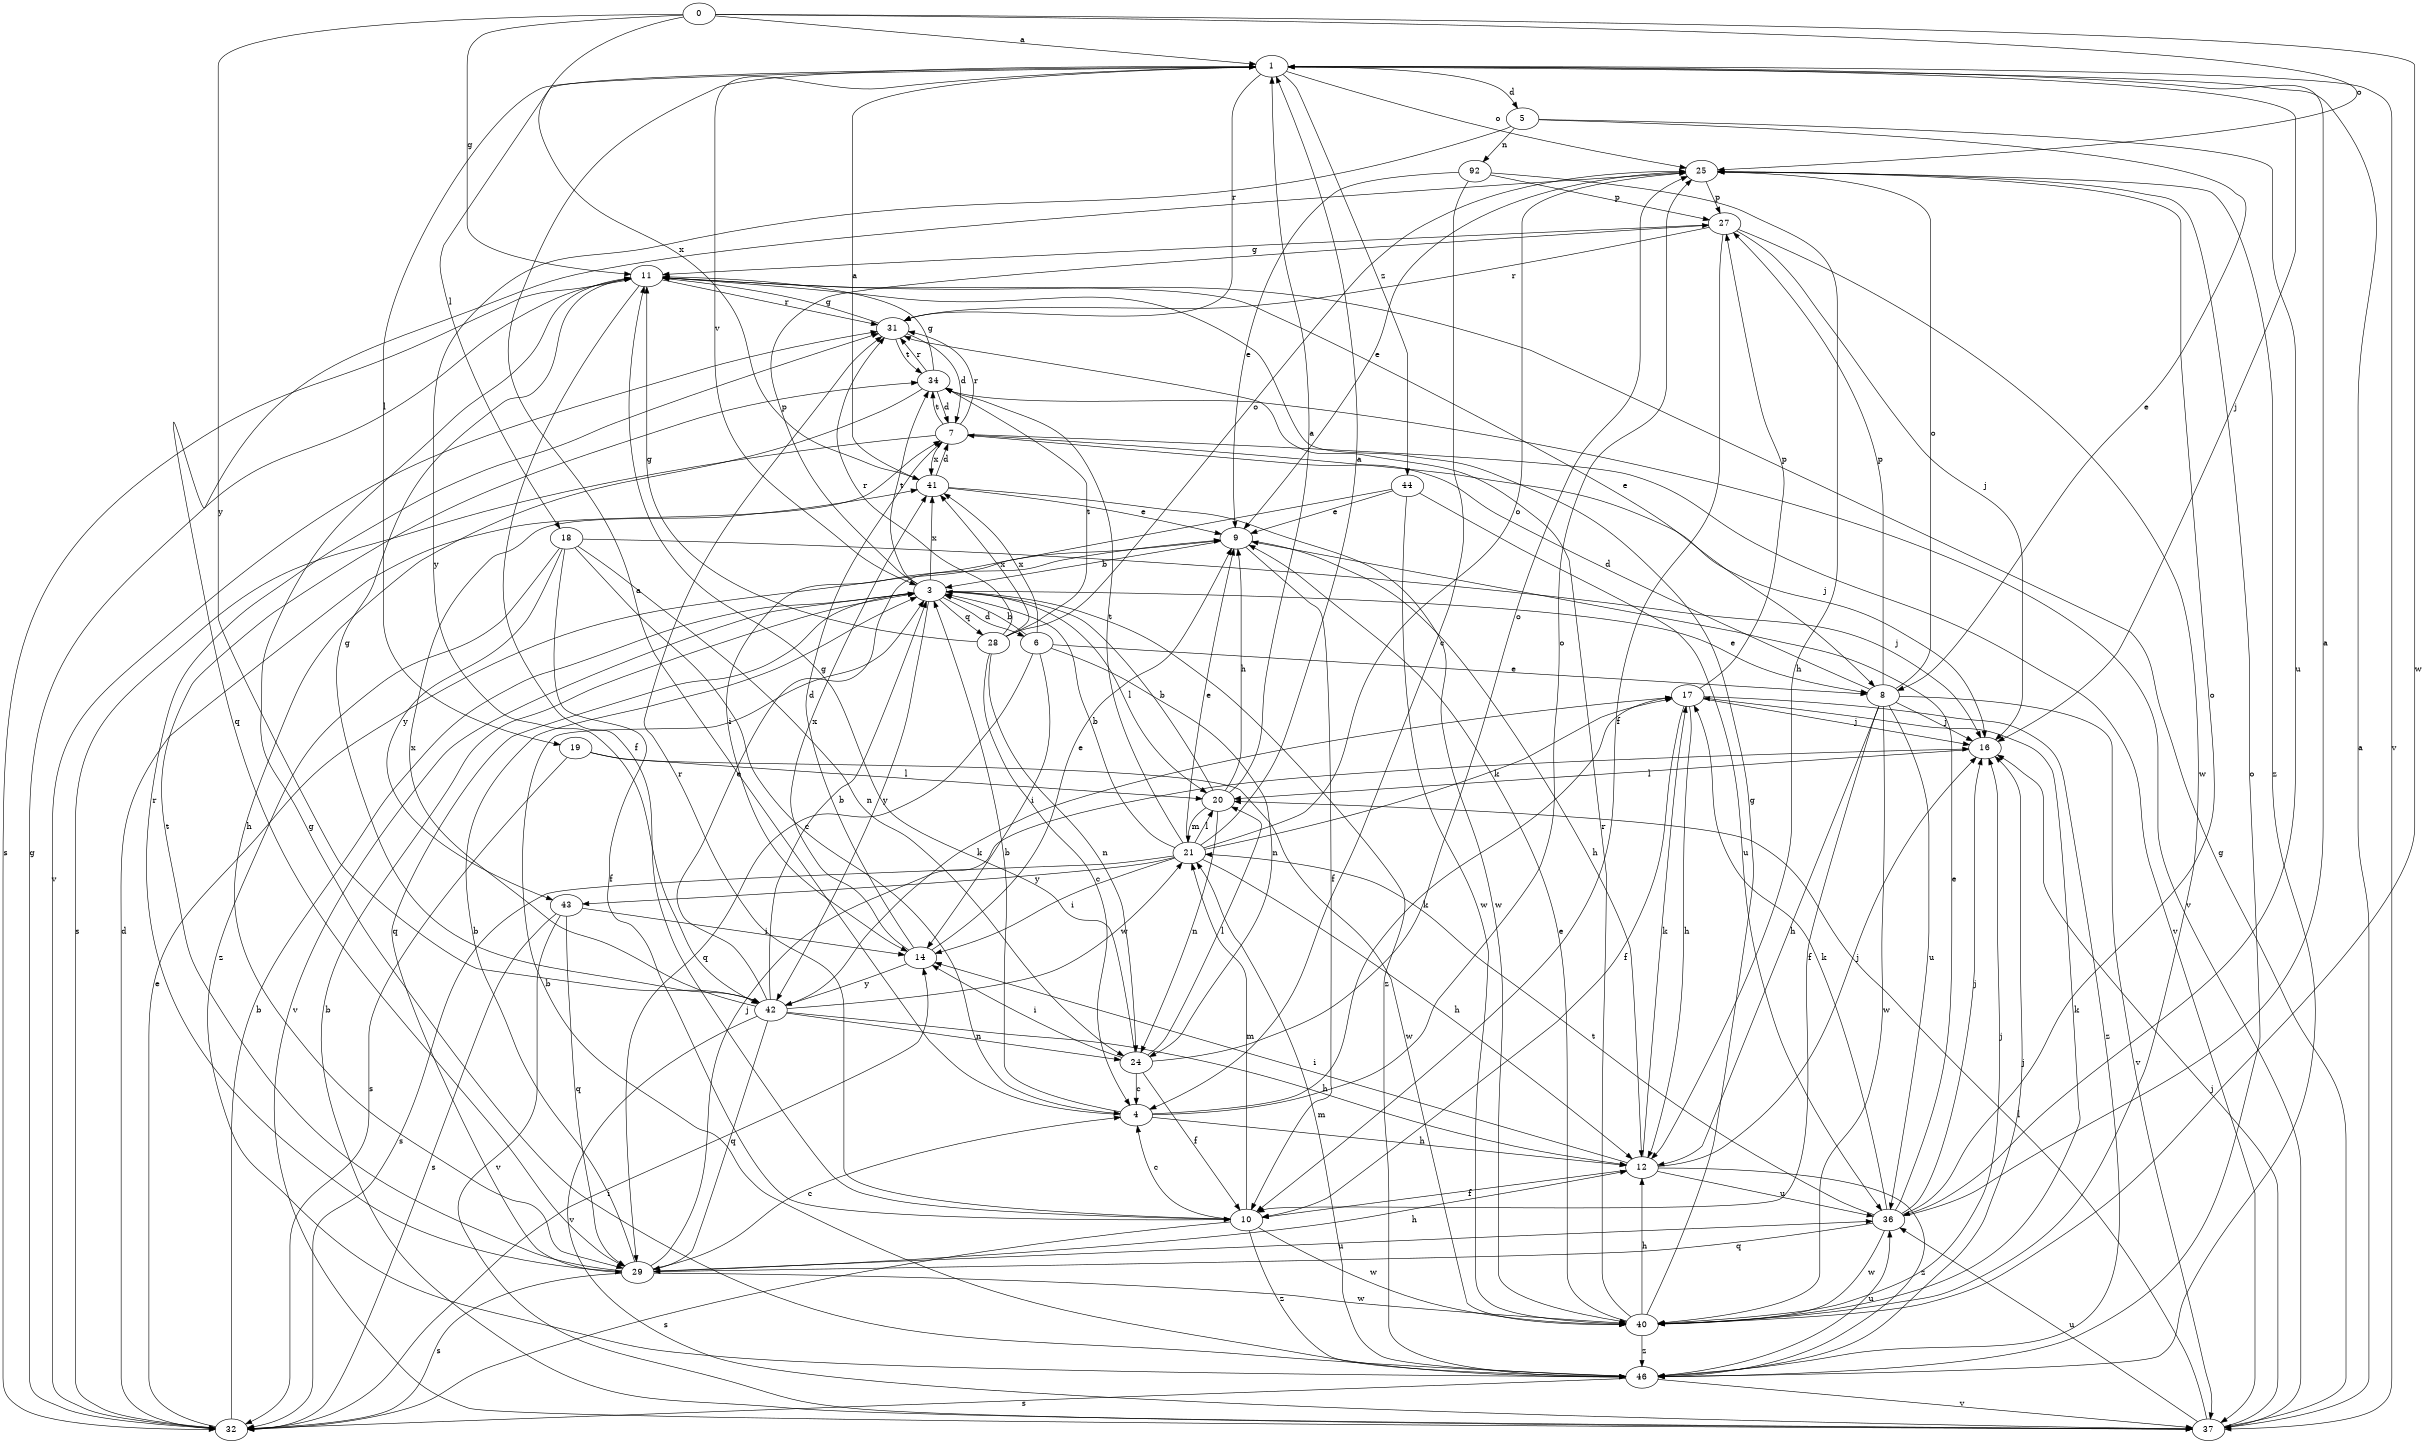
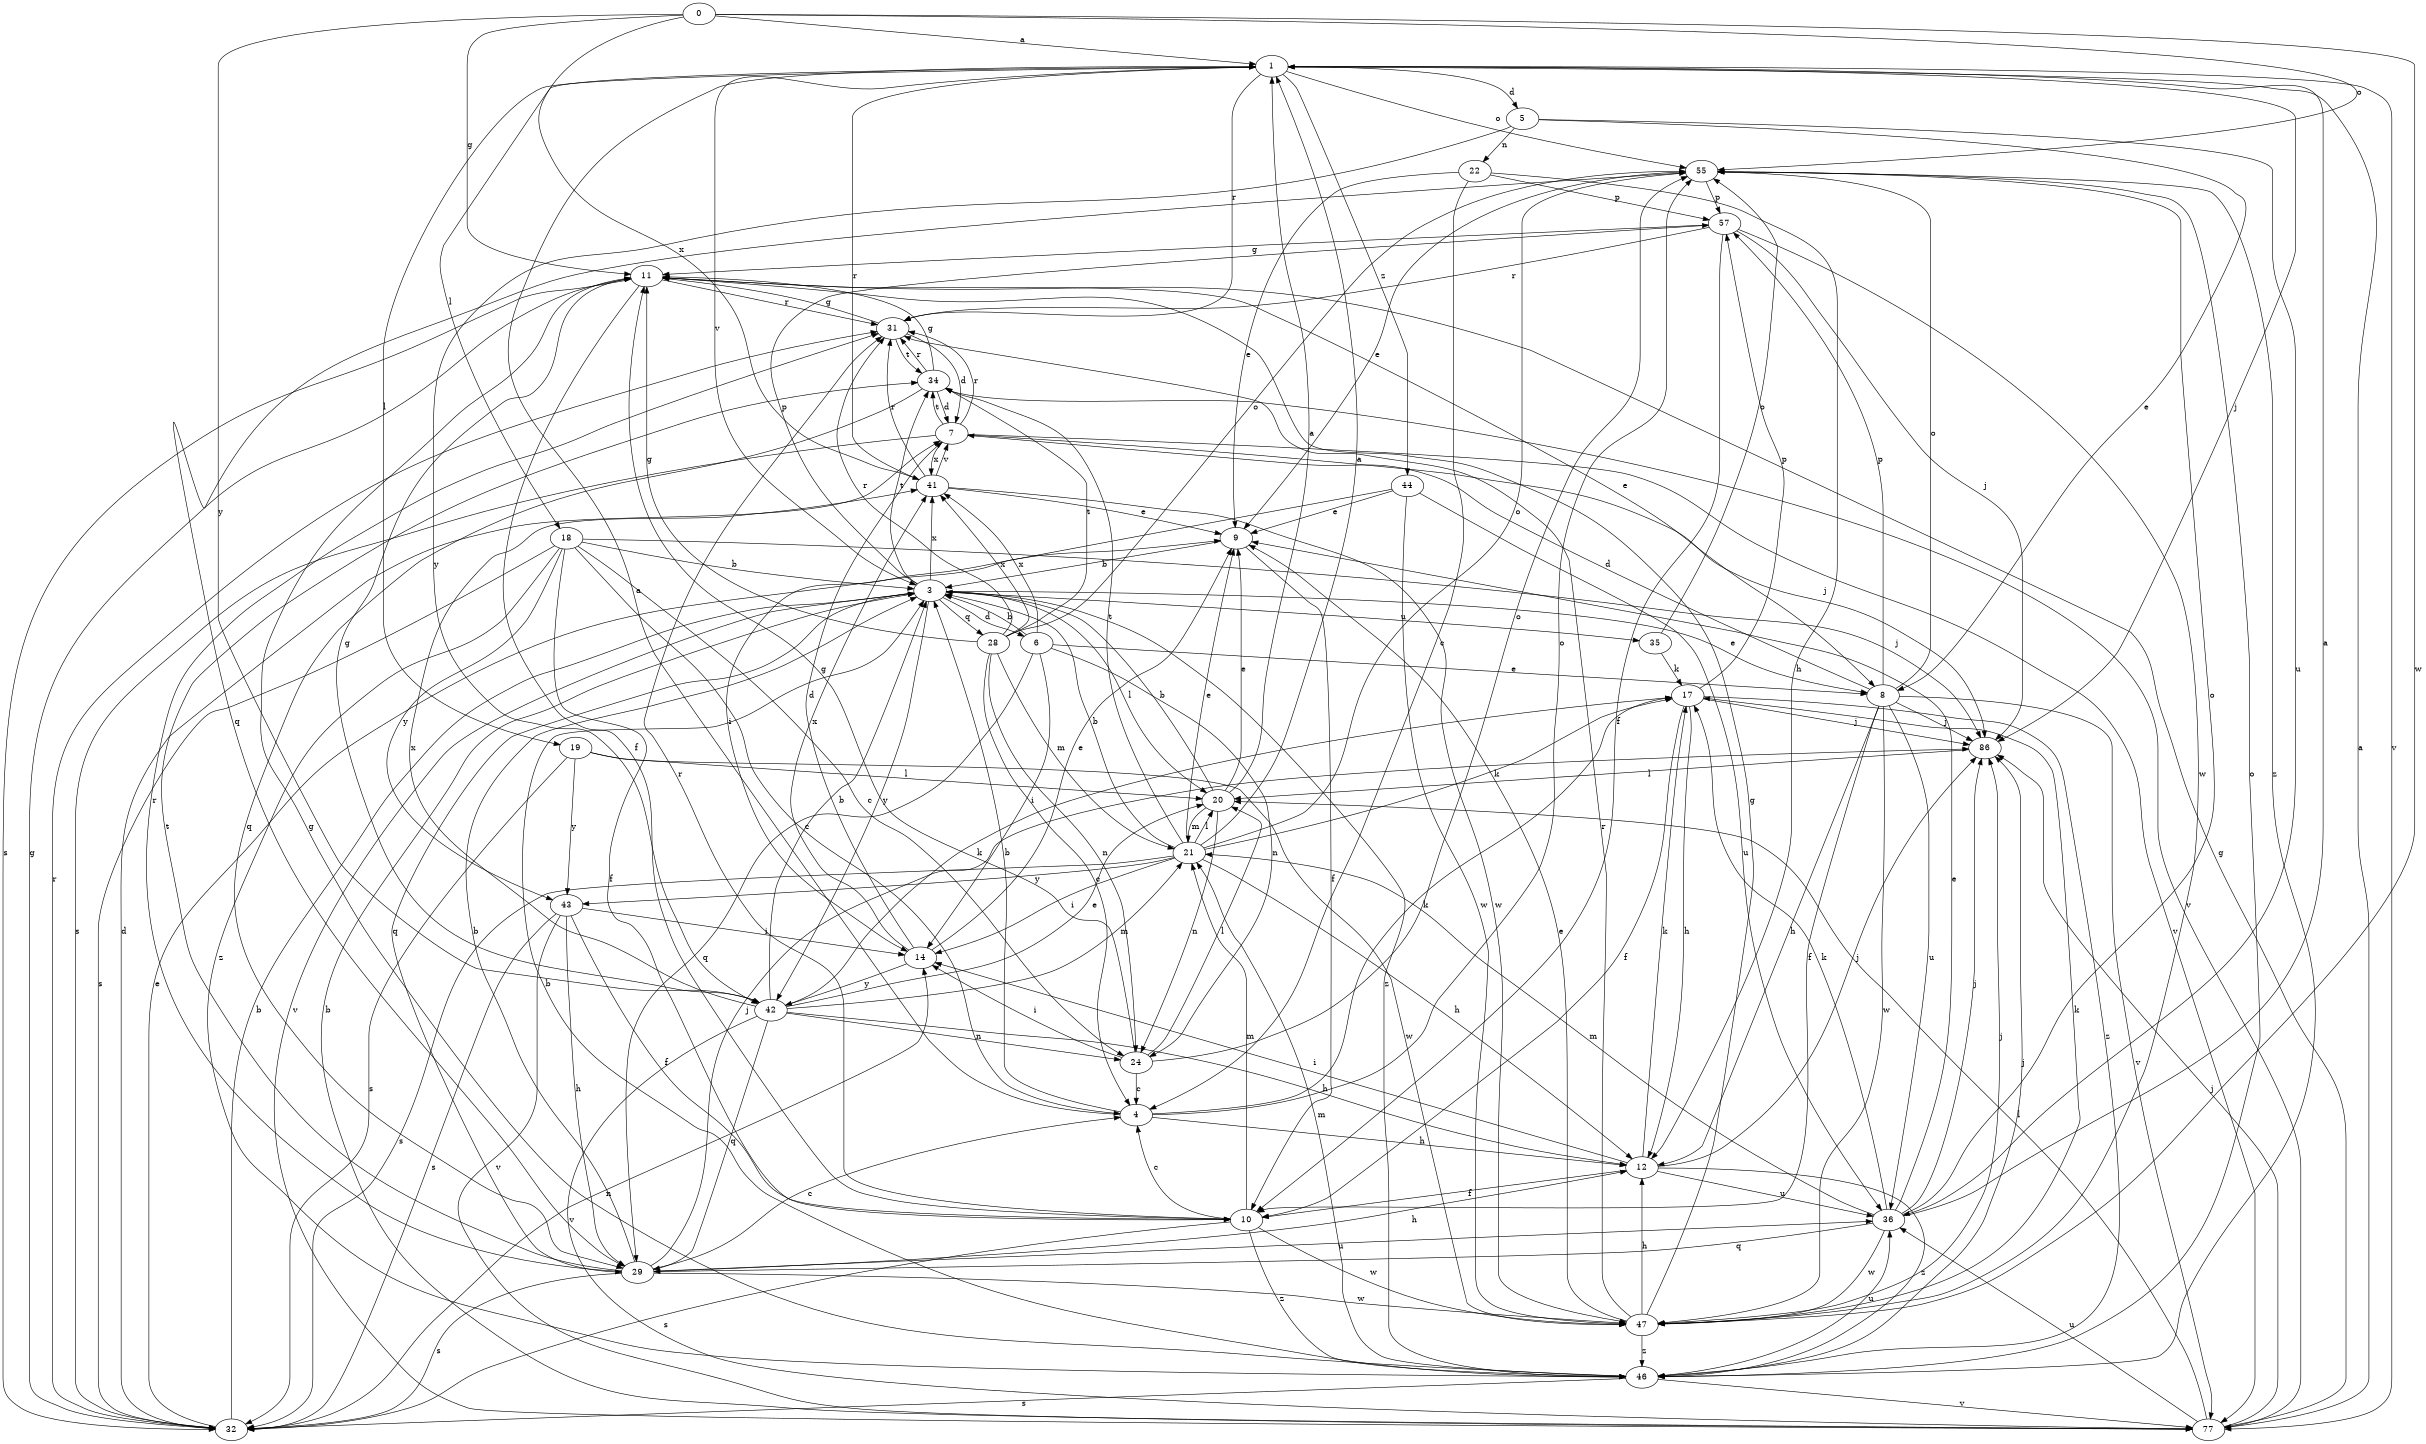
node "92": label "92" -> "22"
node "25": label "25" -> "55"
node "27": label "27" -> "57"
edge "41" -> "1": label "a" -> "r"
edge "41" -> "31": added, label "r"
edge "41" -> "7": label "d" -> "v"
edge "18" -> "3": added, label "b"
node "35": added
edge "20" -> "9": label "h" -> "e"
edge "42" -> "9": now "42" -> "20"
edge "9" -> "12": removed, label "h"
node "16": label "16" -> "86"
edge "28" -> "21": added, label "m"
edge "18" -> "24": label "n" -> "c"
edge "19" -> "43": added, label "y"
edge "34" -> "29": label "h" -> "q"
edge "32" -> "31": label "v" -> "r"
edge "18" -> "32": added, label "s"
edge "42" -> "21": label "w" -> "m"
edge "36" -> "21": label "t" -> "m"
edge "43" -> "29": label "q" -> "h"
edge "24" -> "10": now "43" -> "10"
edge "32" -> "14": label "i" -> "n"
node "40": label "40" -> "47"
node "37": label "37" -> "77"
